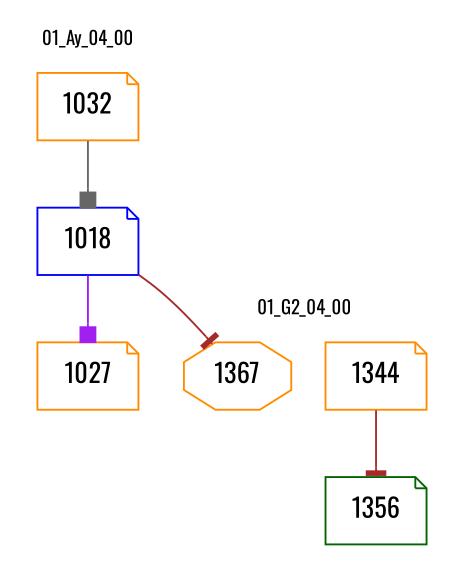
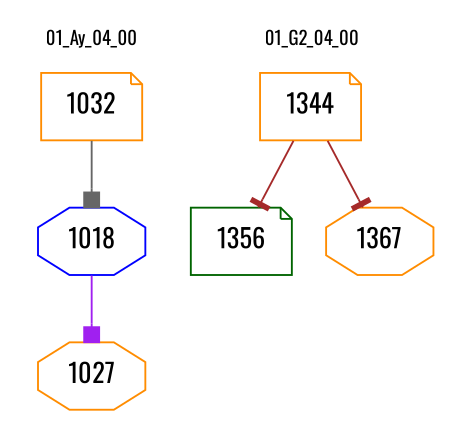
node "1018": shape note -> octagon
edge "1018" -> "1367": now "1344" -> "1367"
node "1027": shape note -> octagon
